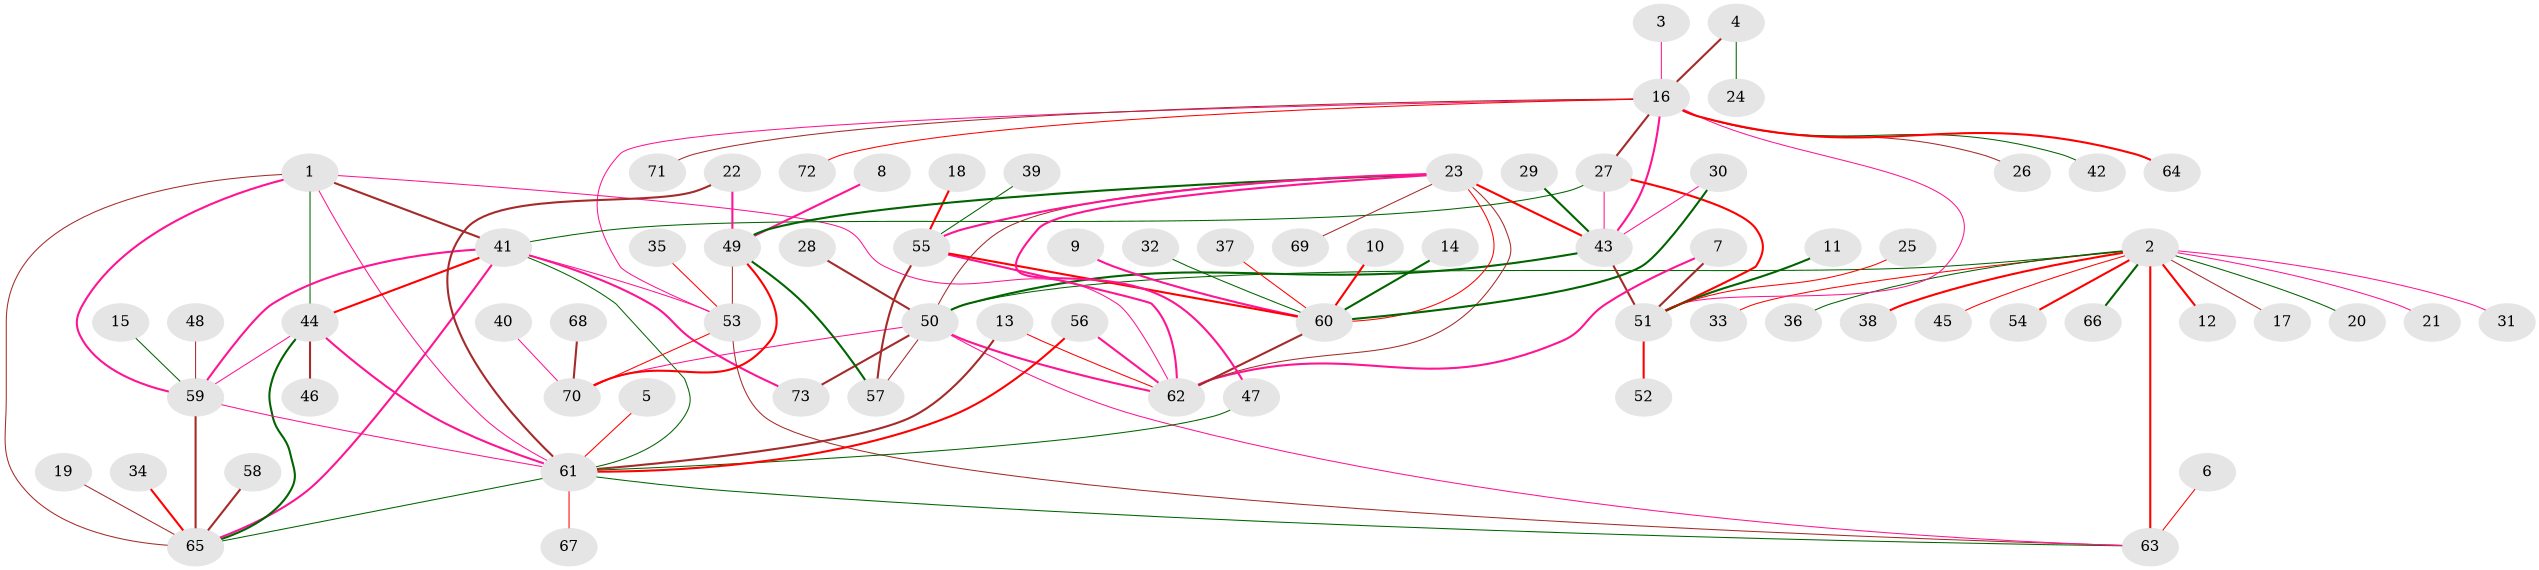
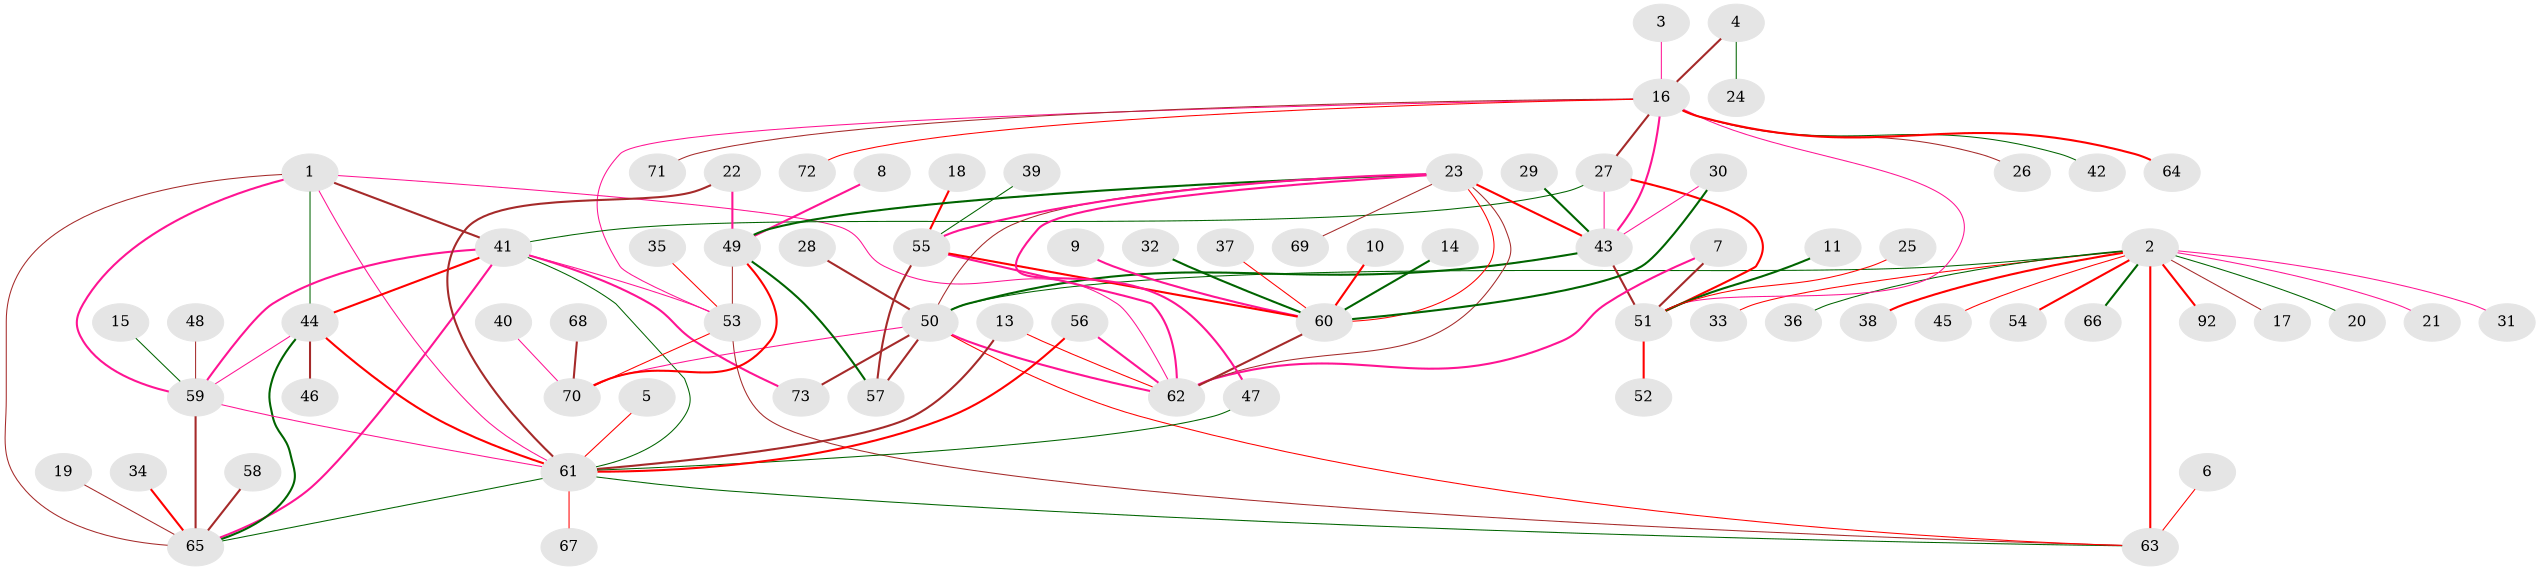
edge "32" -- "60": style solid -> bold
node "12": label "12" -> "92"
edge "50" -- "57": style solid -> bold
edge "44" -- "61": color deeppink -> red
edge "50" -- "63": color deeppink -> red
